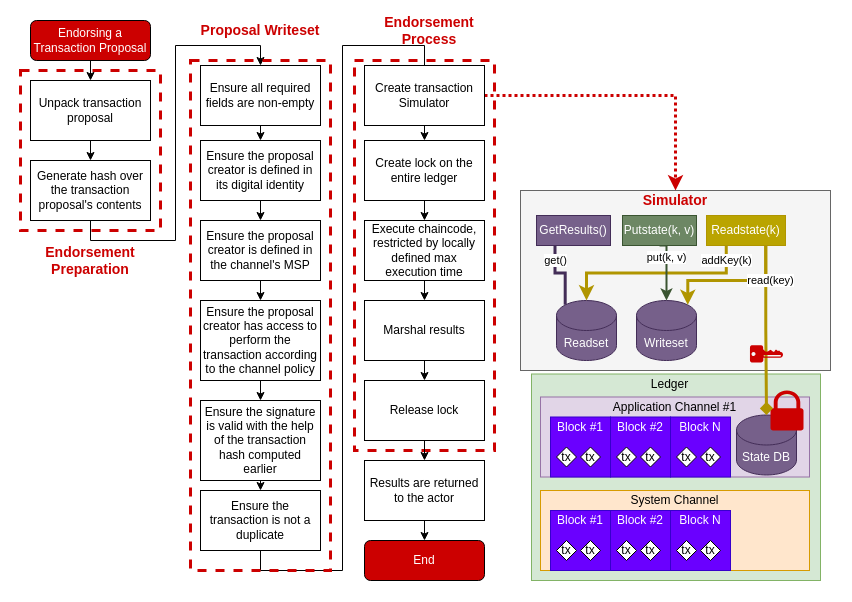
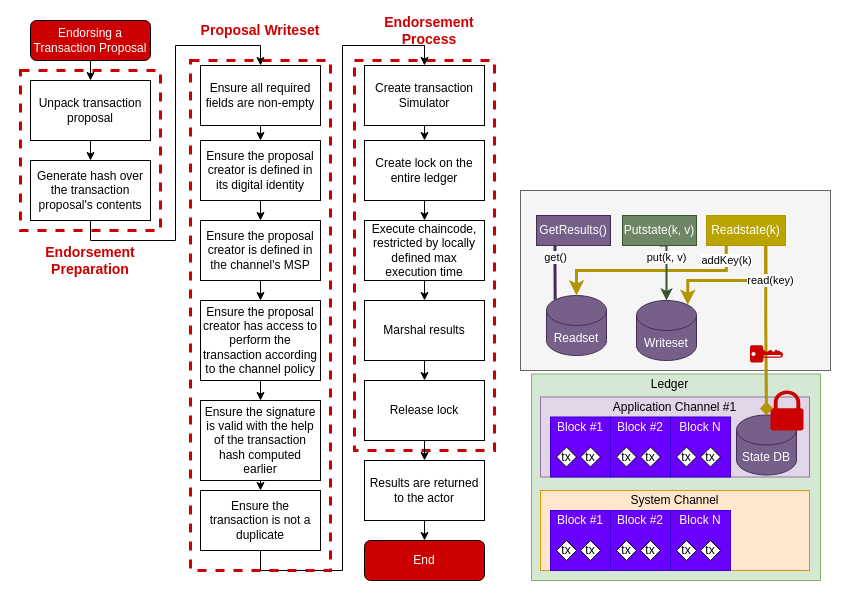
edge "Create transaction Simulator" -- "Ensure the transaction is not a duplicate": arrowhead none -> classic
edge "Create transaction Simulator" -> "Simulator": removed
node "Simulator": removed
node "Readset": moved (587, 331) -> (577, 326)
